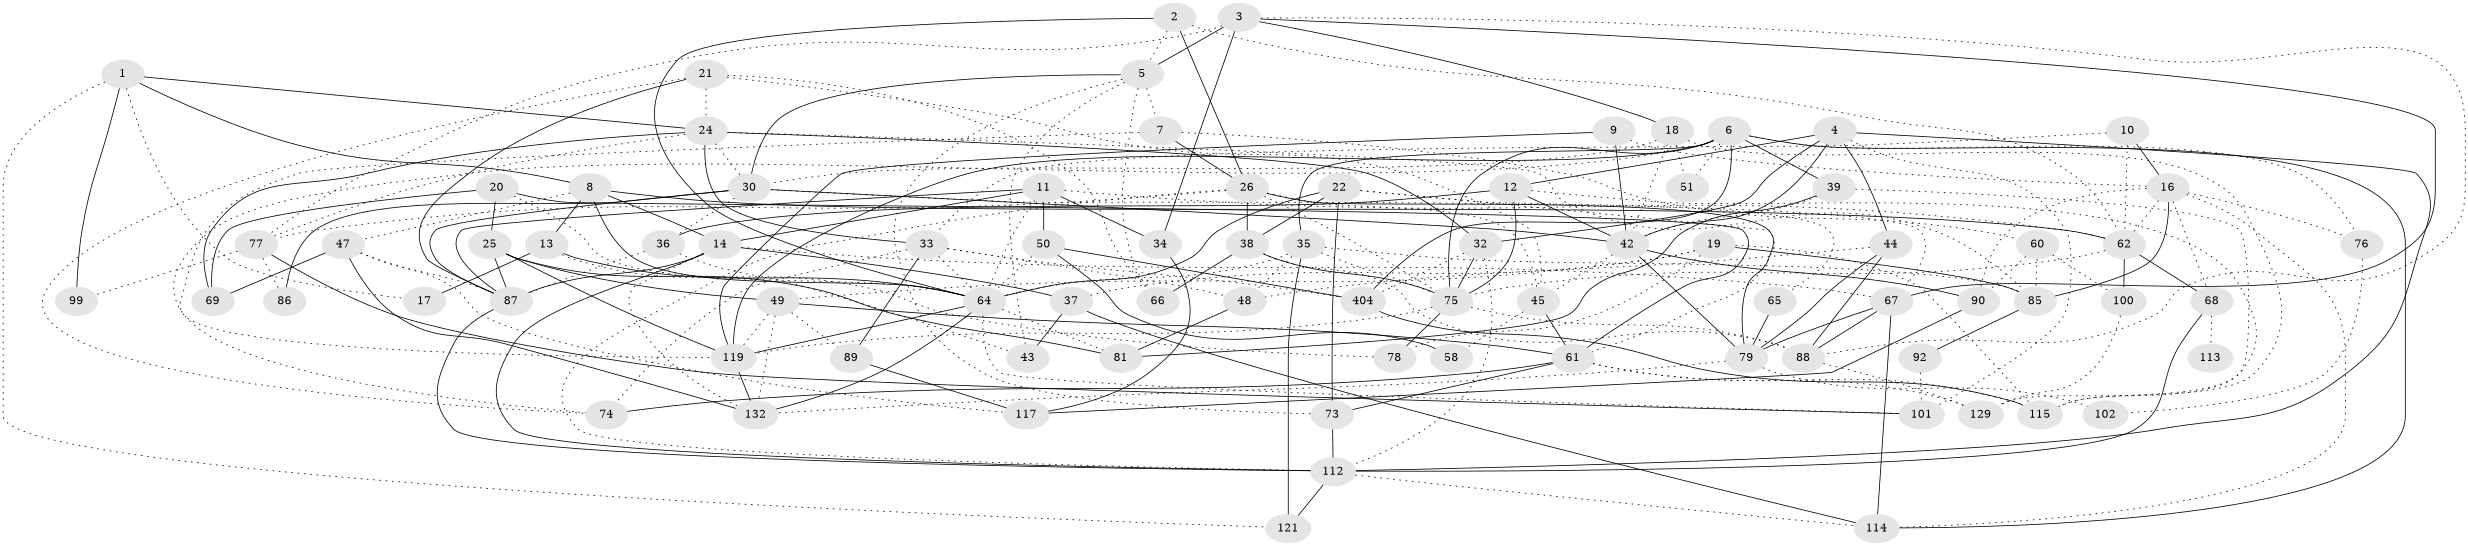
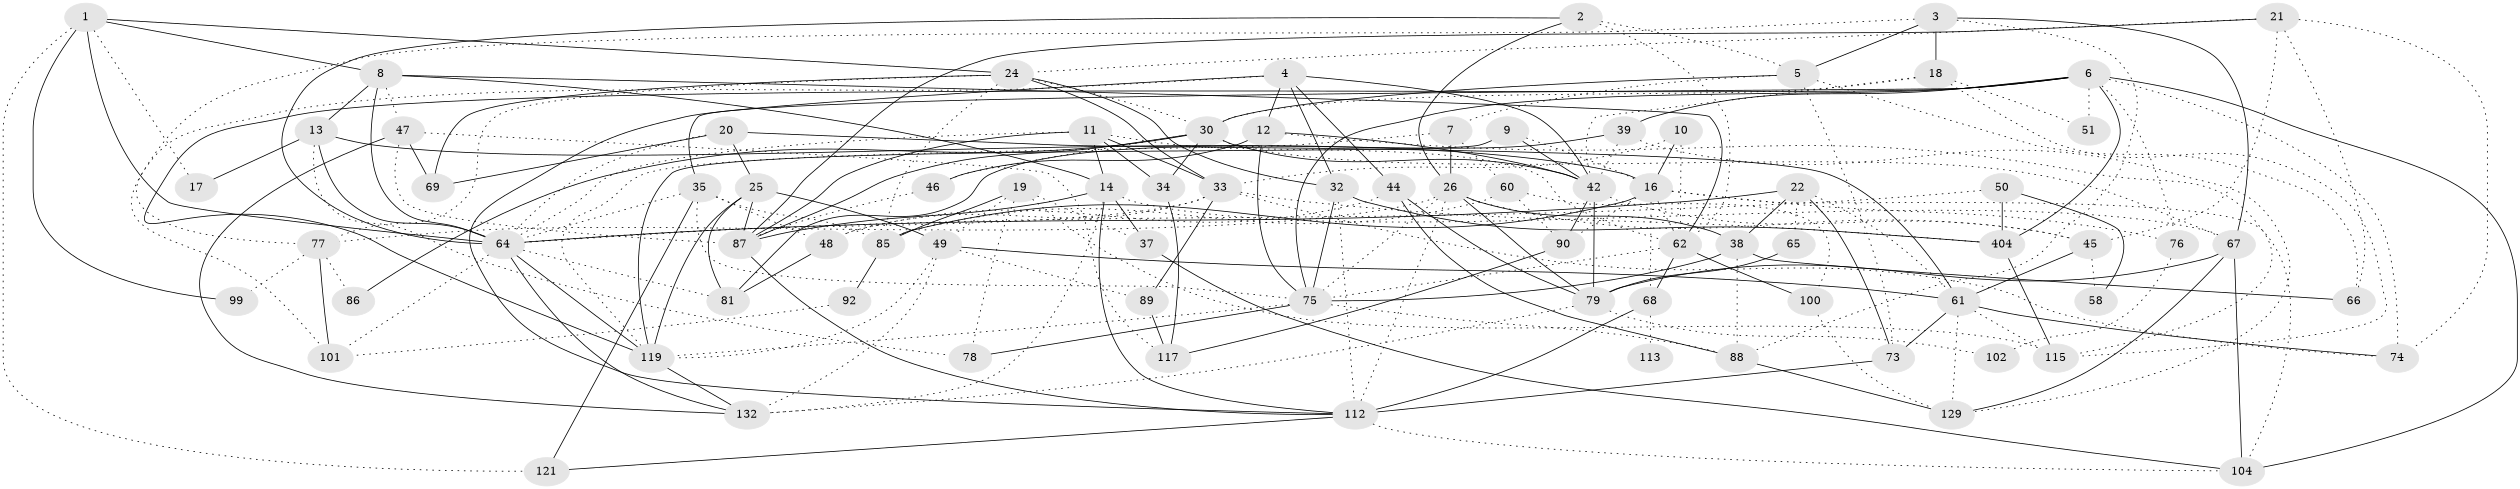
edge "3" -- "34": now "30" -- "34"
edge "13" -- "16": added
edge "1" -- "64": added
edge "11" -- "50": now "11" -- "33"
node "36": label "36" -> "46"
edge "32" -- "404": style dotted -> solid
edge "67" -- "88": now "67" -- "129"
node "43": removed
edge "88" -- "129": style dotted -> solid
node "114": label "114" -> "104"
